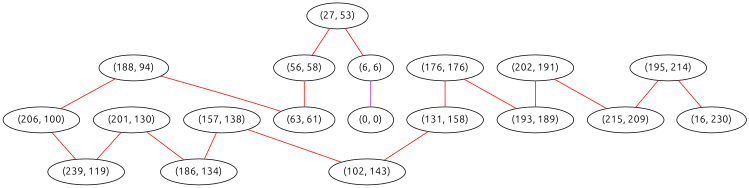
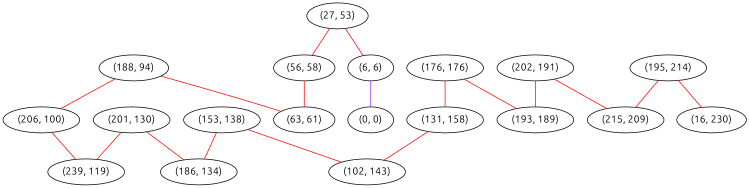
node "(157, 138)": label "(157, 138)" -> "(153, 138)"
